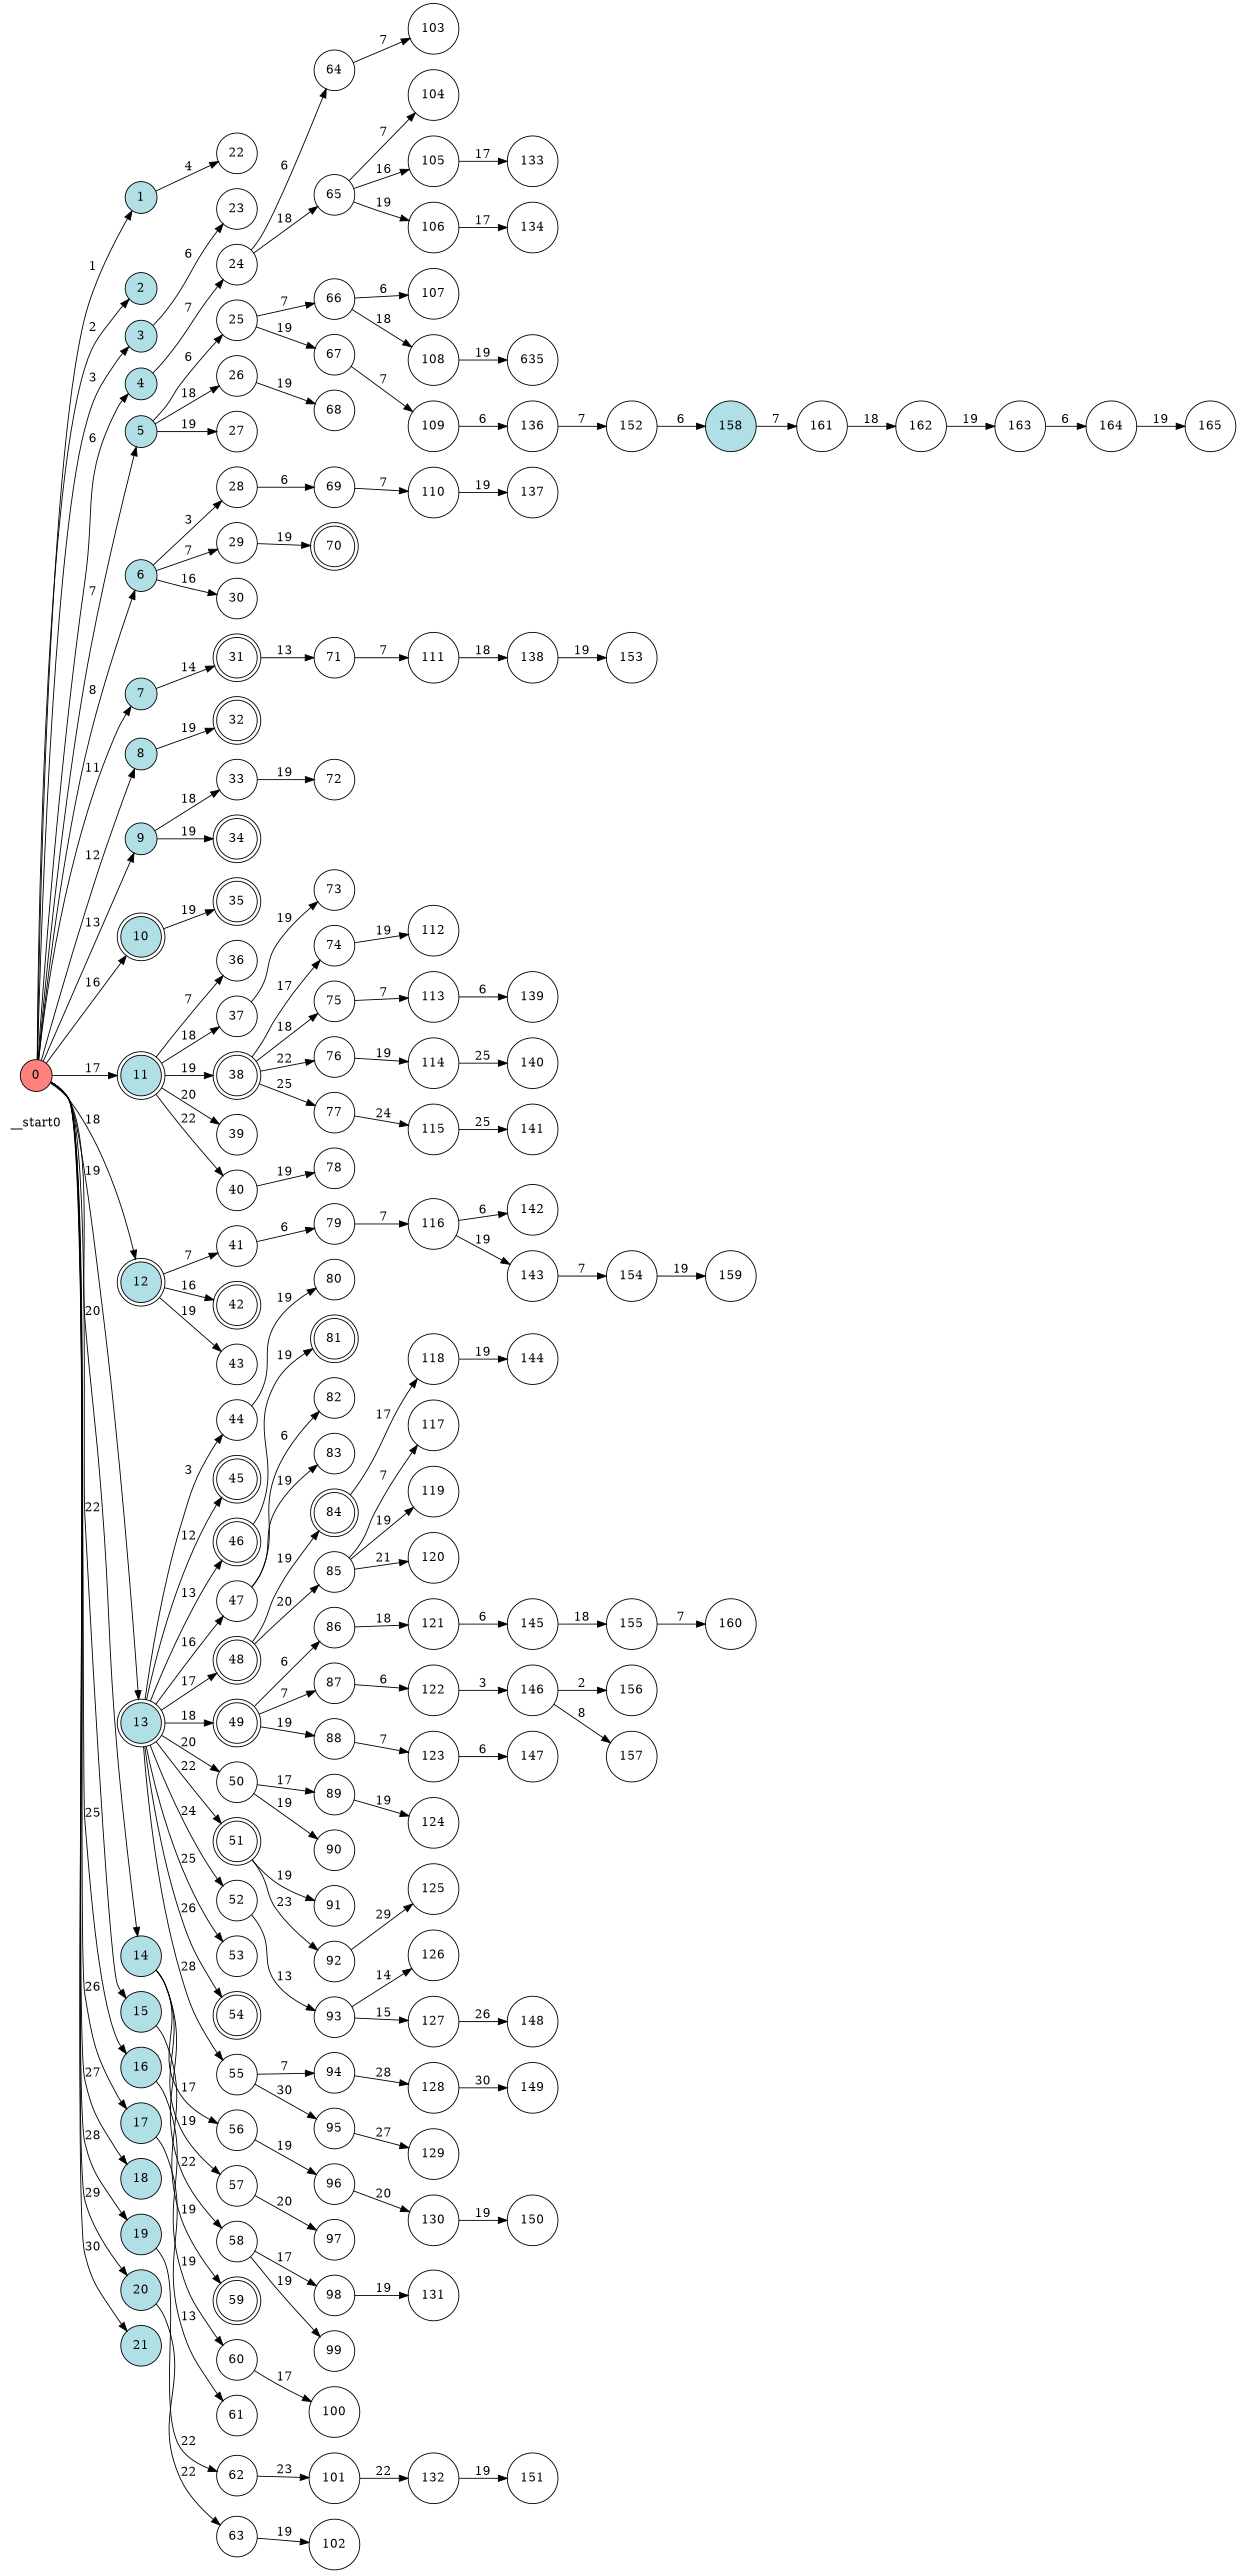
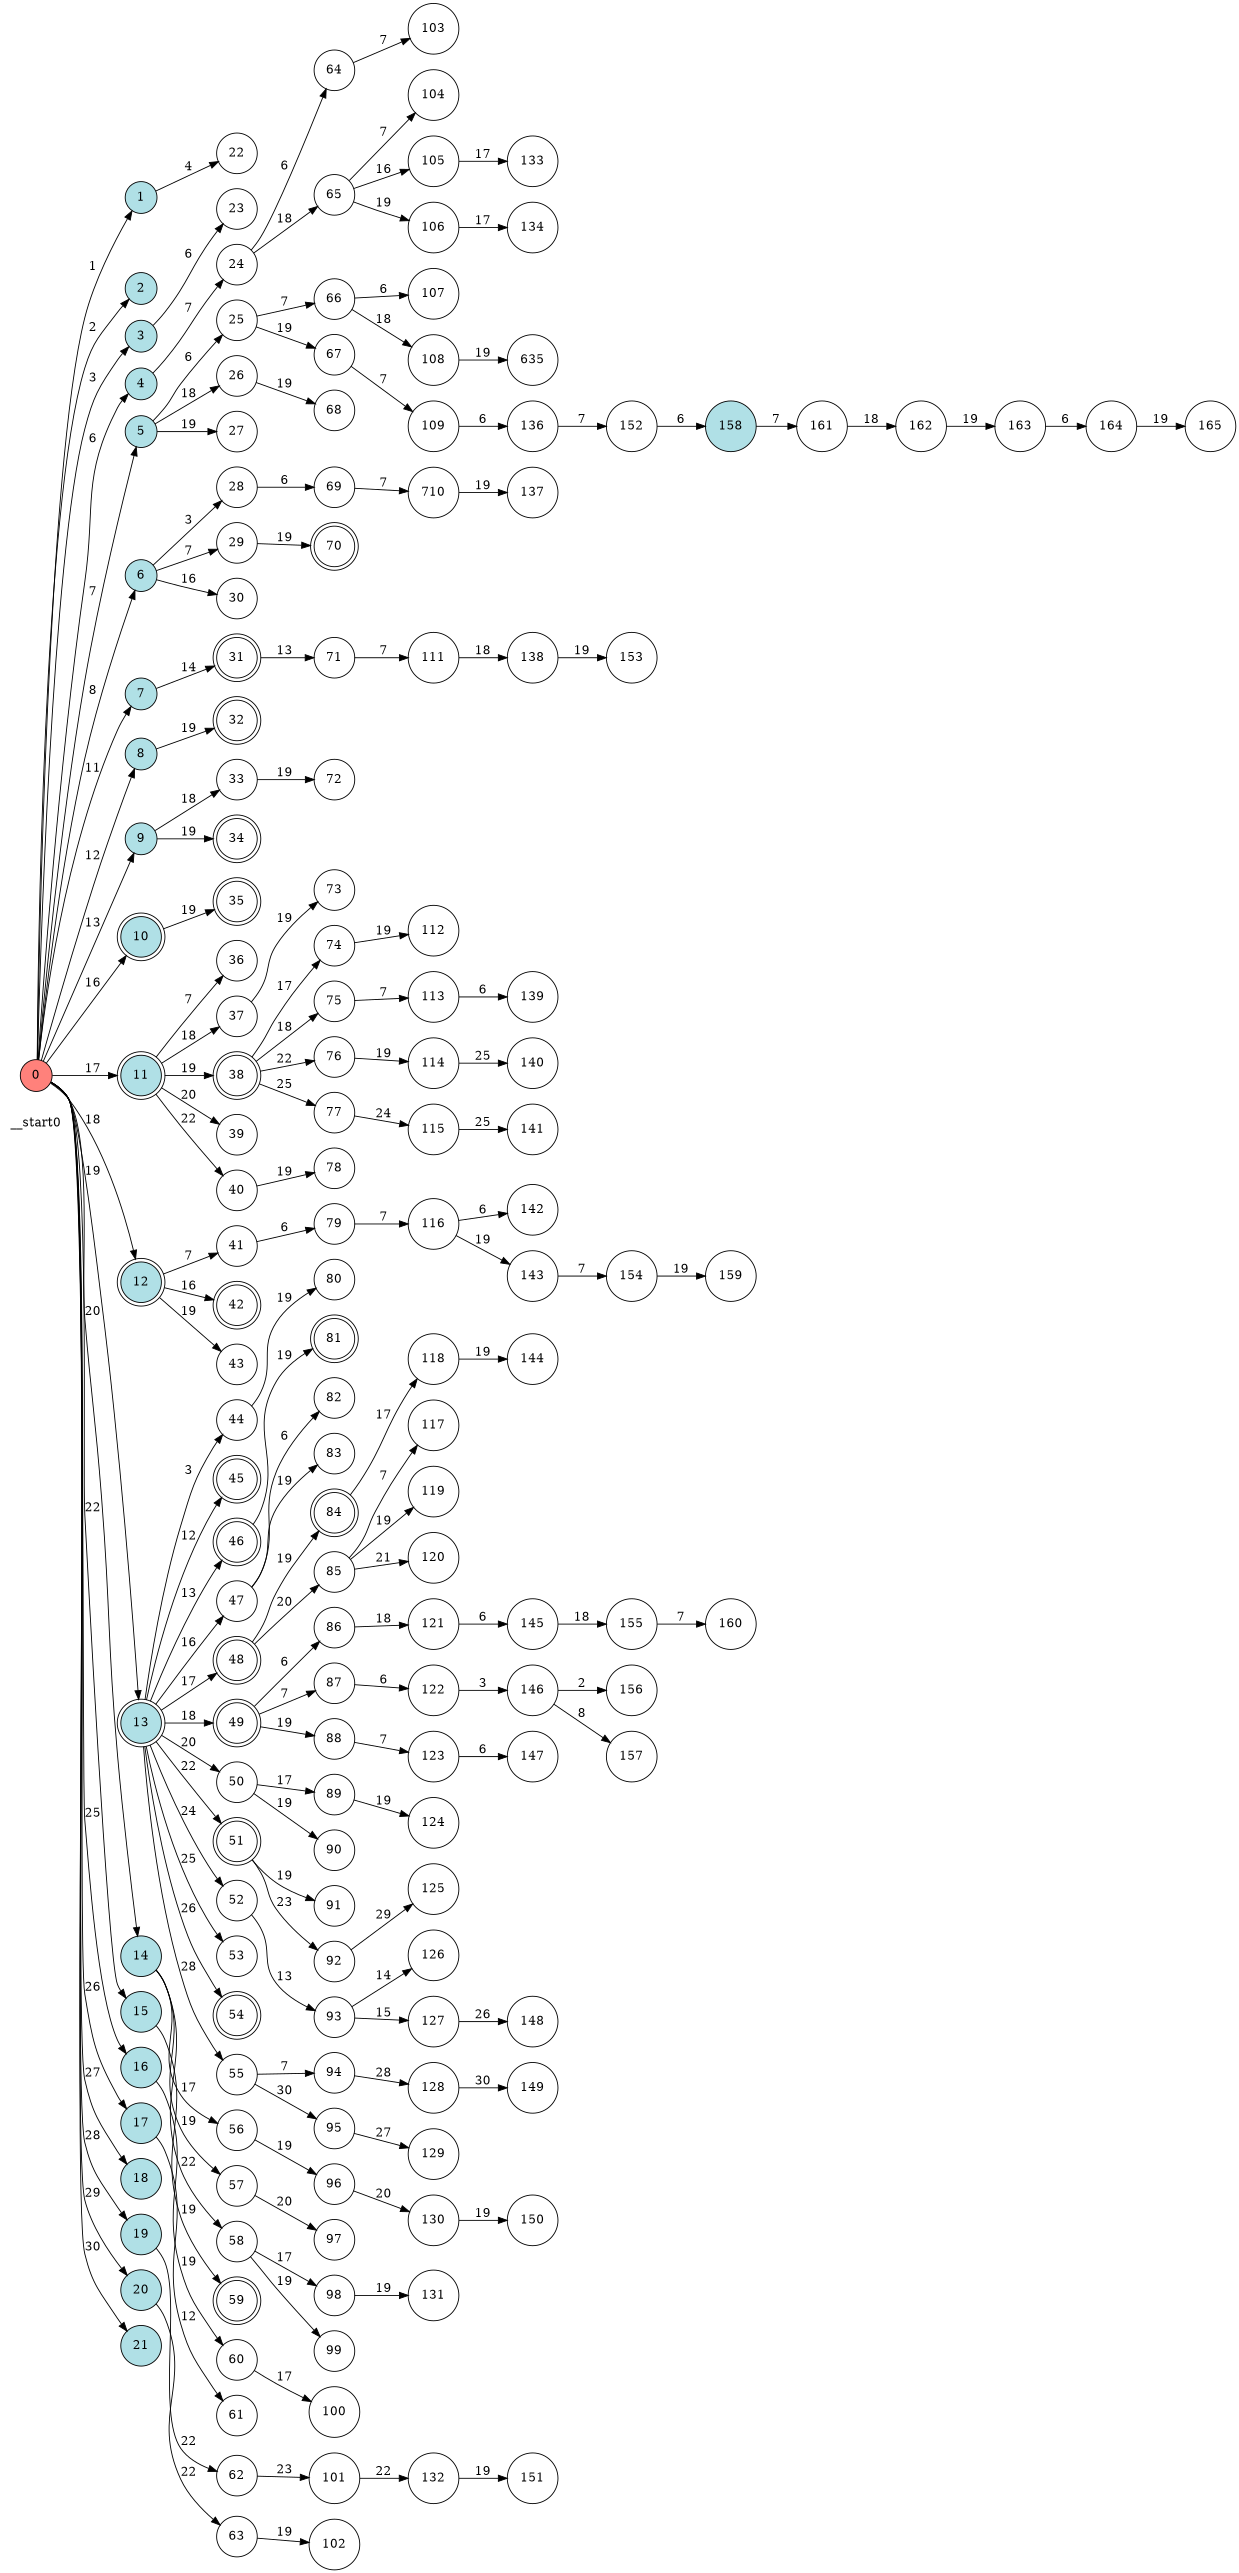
node "110": label "110" -> "710"
edge "17" -> "61": label "13" -> "12"
